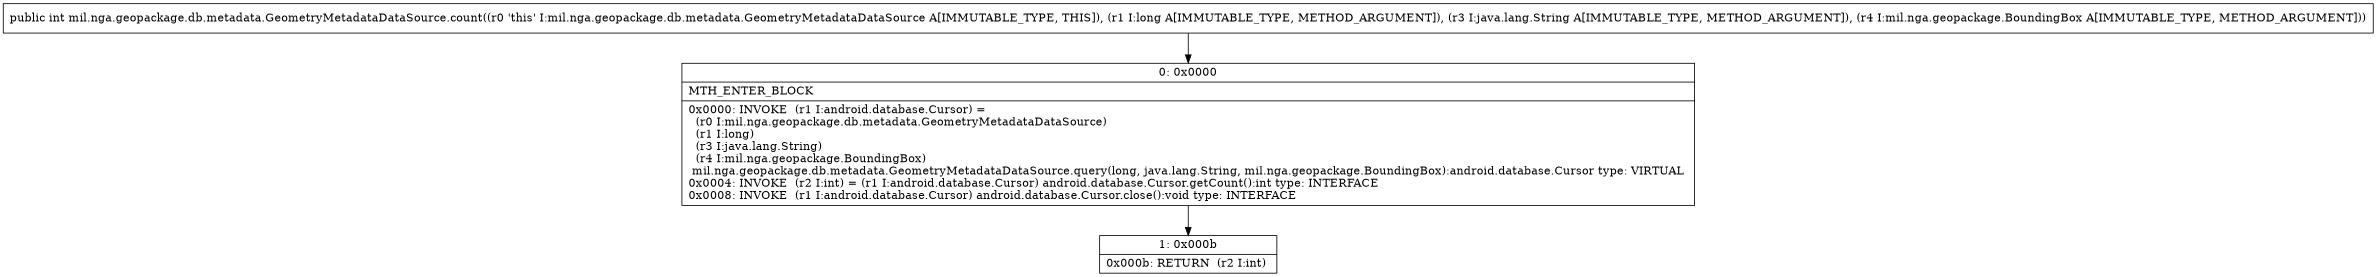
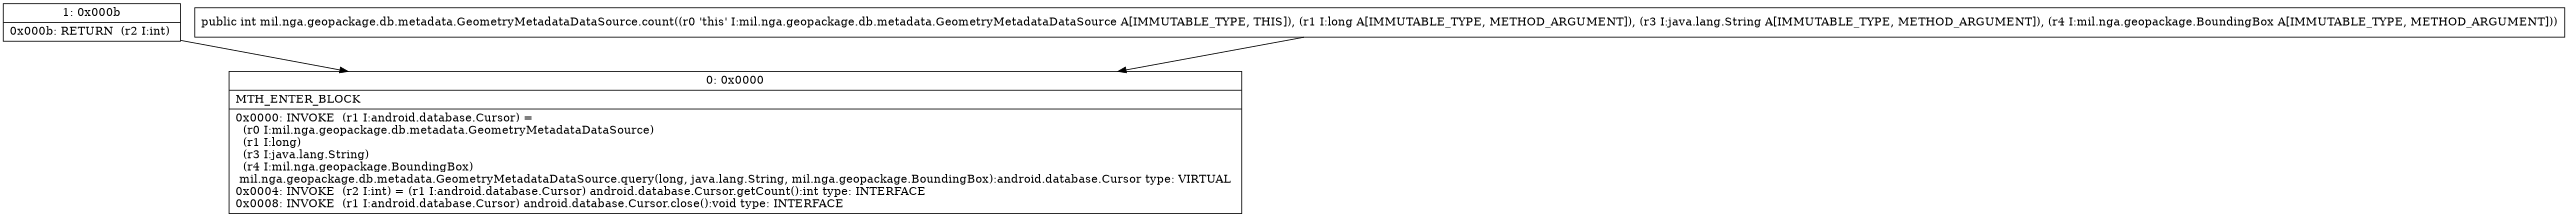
edge "0: 0x0000" -> "1: 0x000b": reversed
